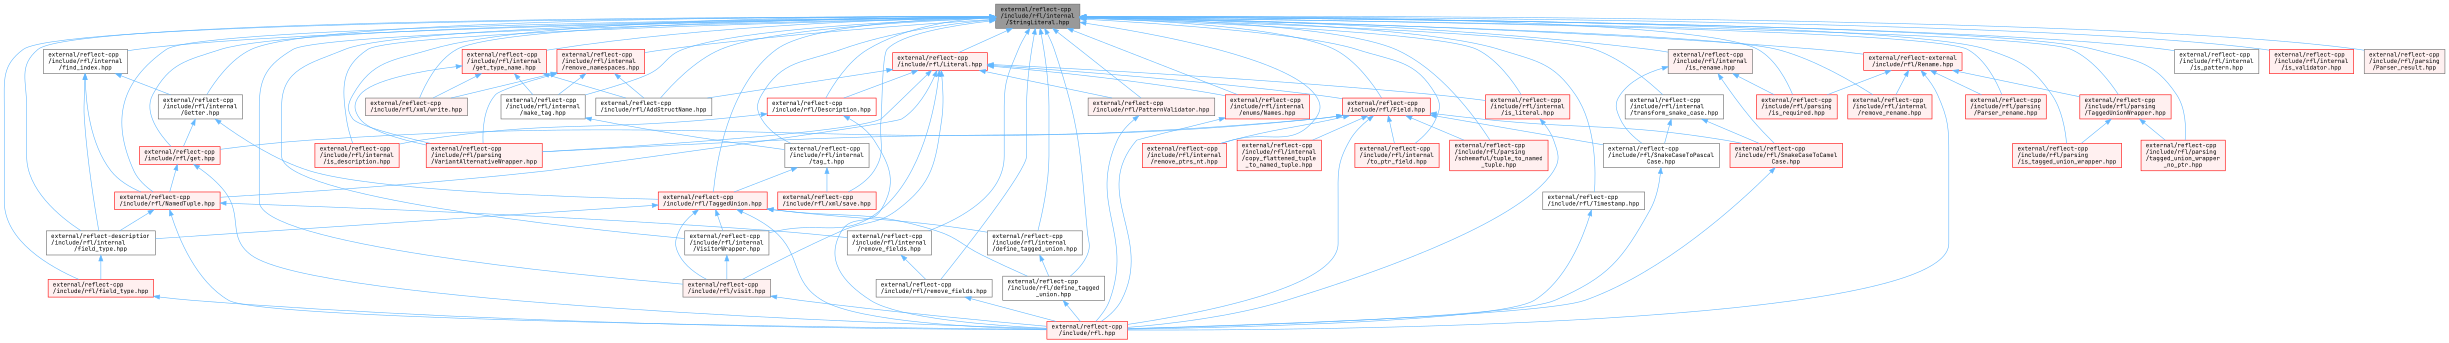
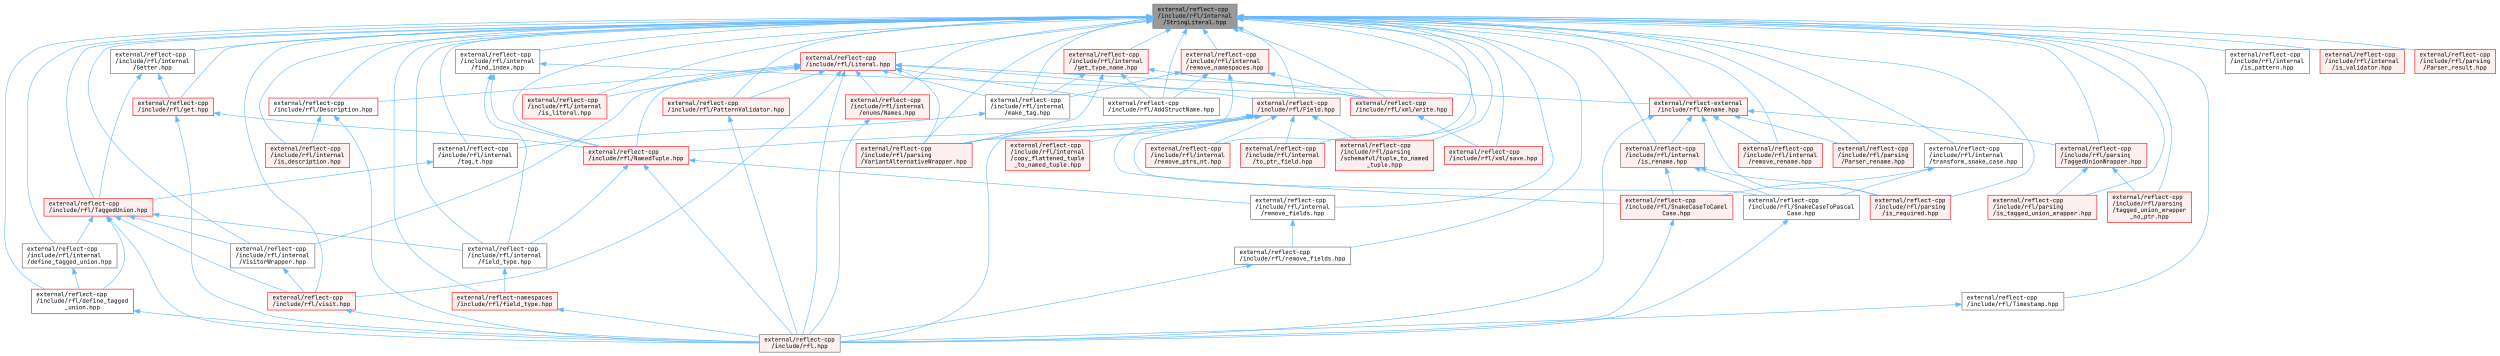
node "external/reflect-cpp /include/rfl/parsing /Parser_result.hpp": color grey40 -> red
edge "external/reflect-cpp /include/rfl/internal /make_tag.hpp" -> "external/reflect-cpp /include/rfl/Literal.hpp": added
edge "external/reflect-cpp /include/rfl/internal /Getter.hpp" -> "external/reflect-cpp /include/rfl/internal /find_index.hpp": now "external/reflect-cpp /include/rfl/xml/write.hpp" -> "external/reflect-cpp /include/rfl/internal /find_index.hpp"
edge "external/reflect-external /include/rfl/Rename.hpp" -> "external/reflect-cpp /include/rfl/Literal.hpp": added
node "external/reflect-cpp /include/rfl/xml/write.hpp": color grey40 -> red
node "external/reflect-cpp /include/rfl/PatternValidator.hpp": color grey40 -> red
node "external/reflect-cpp /include/rfl/Field.hpp": color red -> grey40
edge "external/reflect-cpp /include/rfl/get.hpp" -> "external/reflect-cpp /include/rfl/Field.hpp": now "external/reflect-cpp /include/rfl/NamedTuple.hpp" -> "external/reflect-cpp /include/rfl/Field.hpp"
edge "external/reflect-cpp /include/rfl/internal /is_rename.hpp" -> "external/reflect-external /include/rfl/Rename.hpp": added
node "external/reflect-cpp /include/rfl/internal /tag_t.hpp": color grey40 -> red
edge "external/reflect-cpp /include/rfl/xml/save.hpp" -> "external/reflect-cpp /include/rfl/internal /tag_t.hpp": now "external/reflect-cpp /include/rfl/xml/save.hpp" -> "external/reflect-cpp /include/rfl/xml/write.hpp"
node "external/reflect-description /include/rfl/internal /field_type.hpp": label "external/reflect-description /include/rfl/internal /field_type.hpp" -> "external/reflect-cpp /include/rfl/internal /field_type.hpp"
edge "external/reflect-cpp /include/rfl.hpp" -> "external/reflect-cpp /include/rfl/internal /is_literal.hpp": now "external/reflect-cpp /include/rfl.hpp" -> "external/reflect-cpp /include/rfl/Literal.hpp"
node "external/reflect-cpp /include/rfl/field_type.hpp": label "external/reflect-cpp /include/rfl/field_type.hpp" -> "external/reflect-namespaces /include/rfl/field_type.hpp"
node "external/reflect-cpp /include/rfl/visit.hpp": color grey40 -> red
node "external/reflect-cpp /include/rfl/define_tagged _union.hpp": color grey40 -> red
node "external/reflect-cpp /include/rfl.hpp": color red -> grey40
